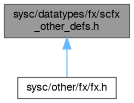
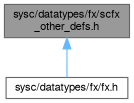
node "sysc/other/fx/fx.h": label "sysc/other/fx/fx.h" -> "sysc/datatypes/fx/fx.h"
